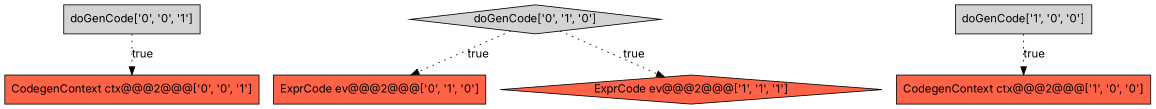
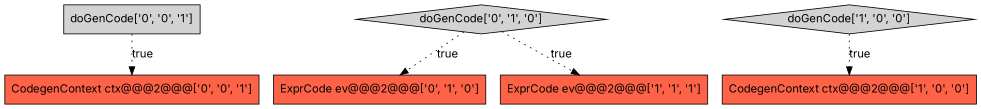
node "doGenCode['1', '0', '0']": shape box -> diamond
node "ExprCode ev@@@2@@@['1', '1', '1']": shape diamond -> box
